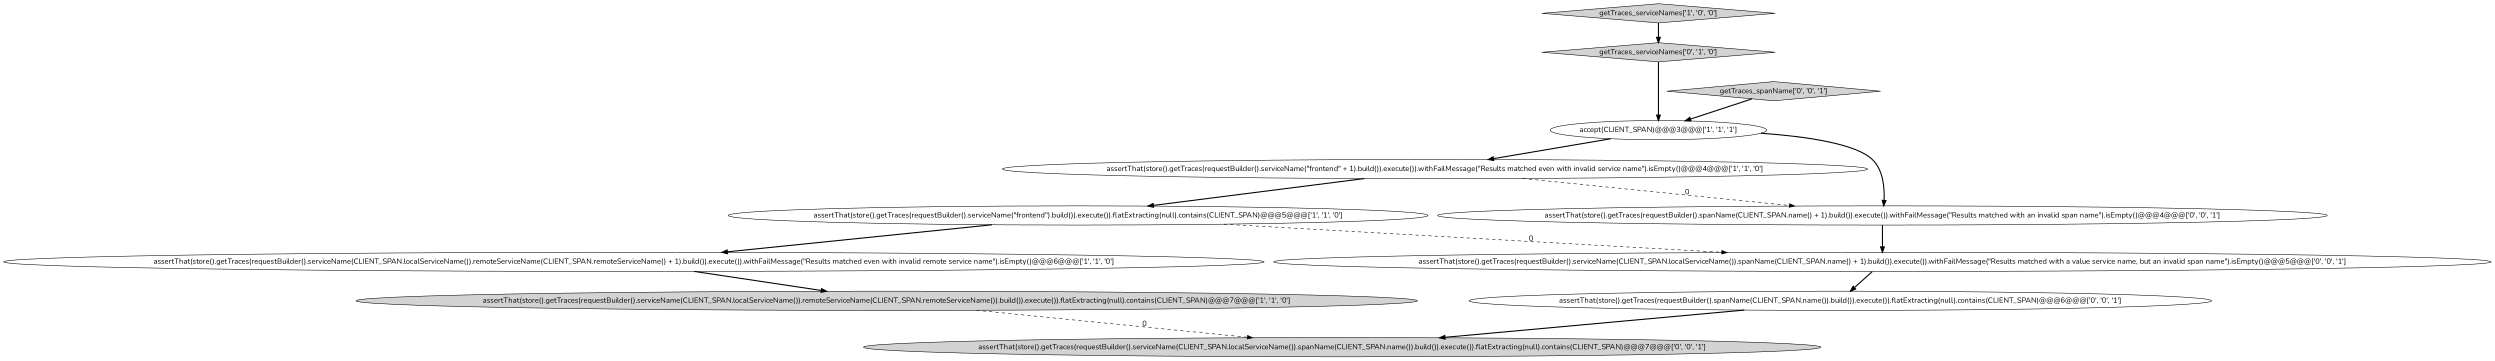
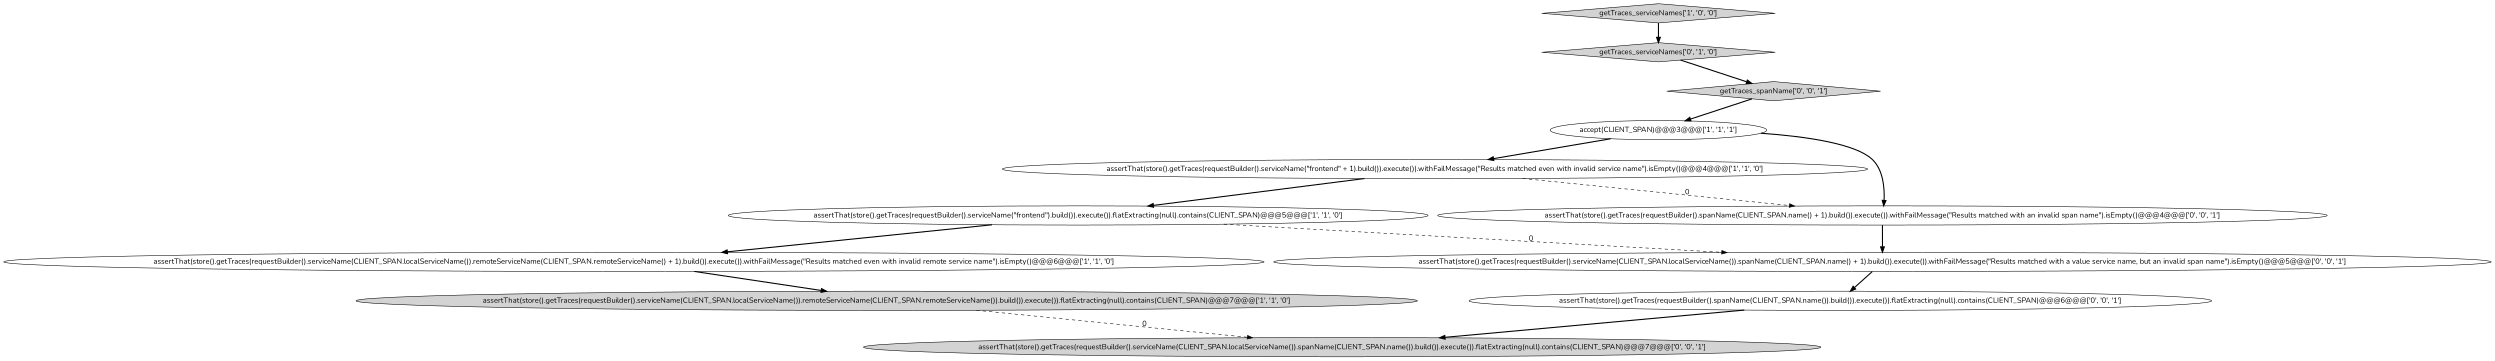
edge "getTraces_serviceNames['0', '1', '0']" -> "accept(CLIENT_SPAN)@@@3@@@['1', '1', '1']": now "getTraces_serviceNames['0', '1', '0']" -> "getTraces_spanName['0', '0', '1']"
